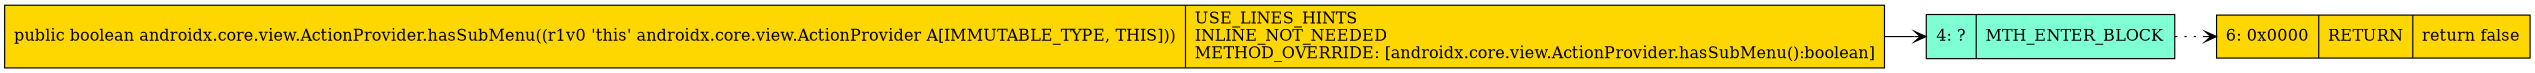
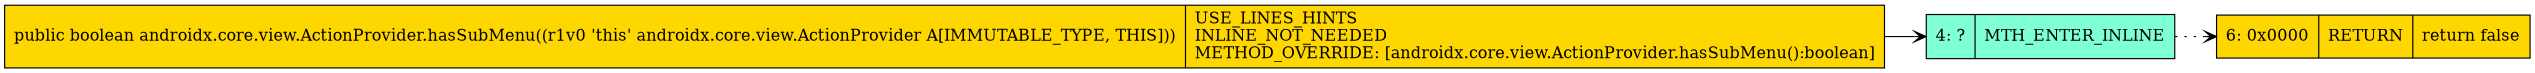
node "4: ?": text "MTH_ENTER_BLOCK" -> "MTH_ENTER_INLINE"
